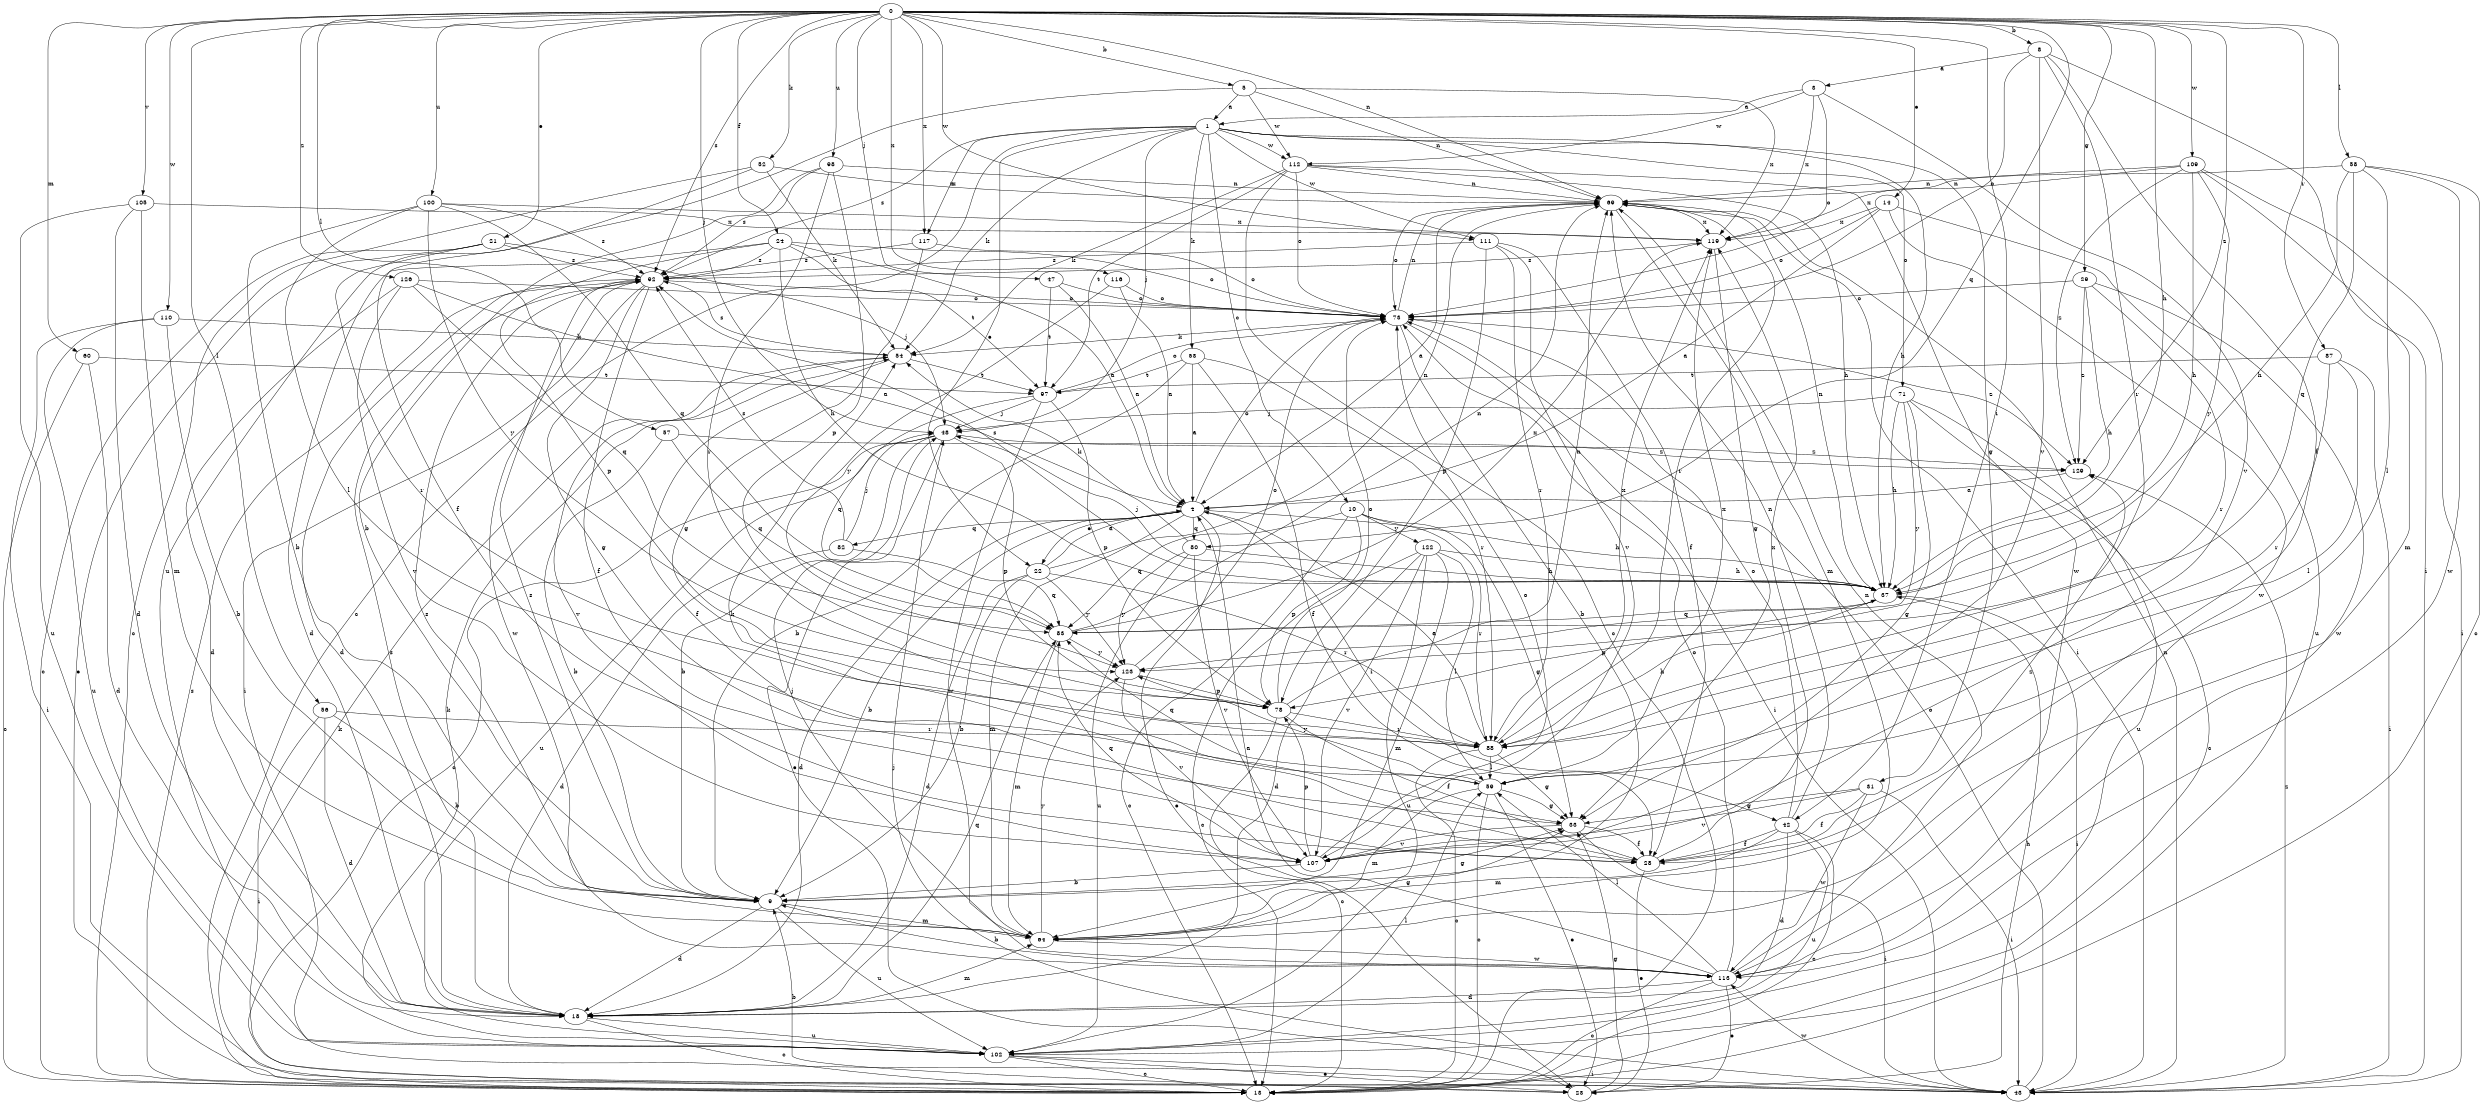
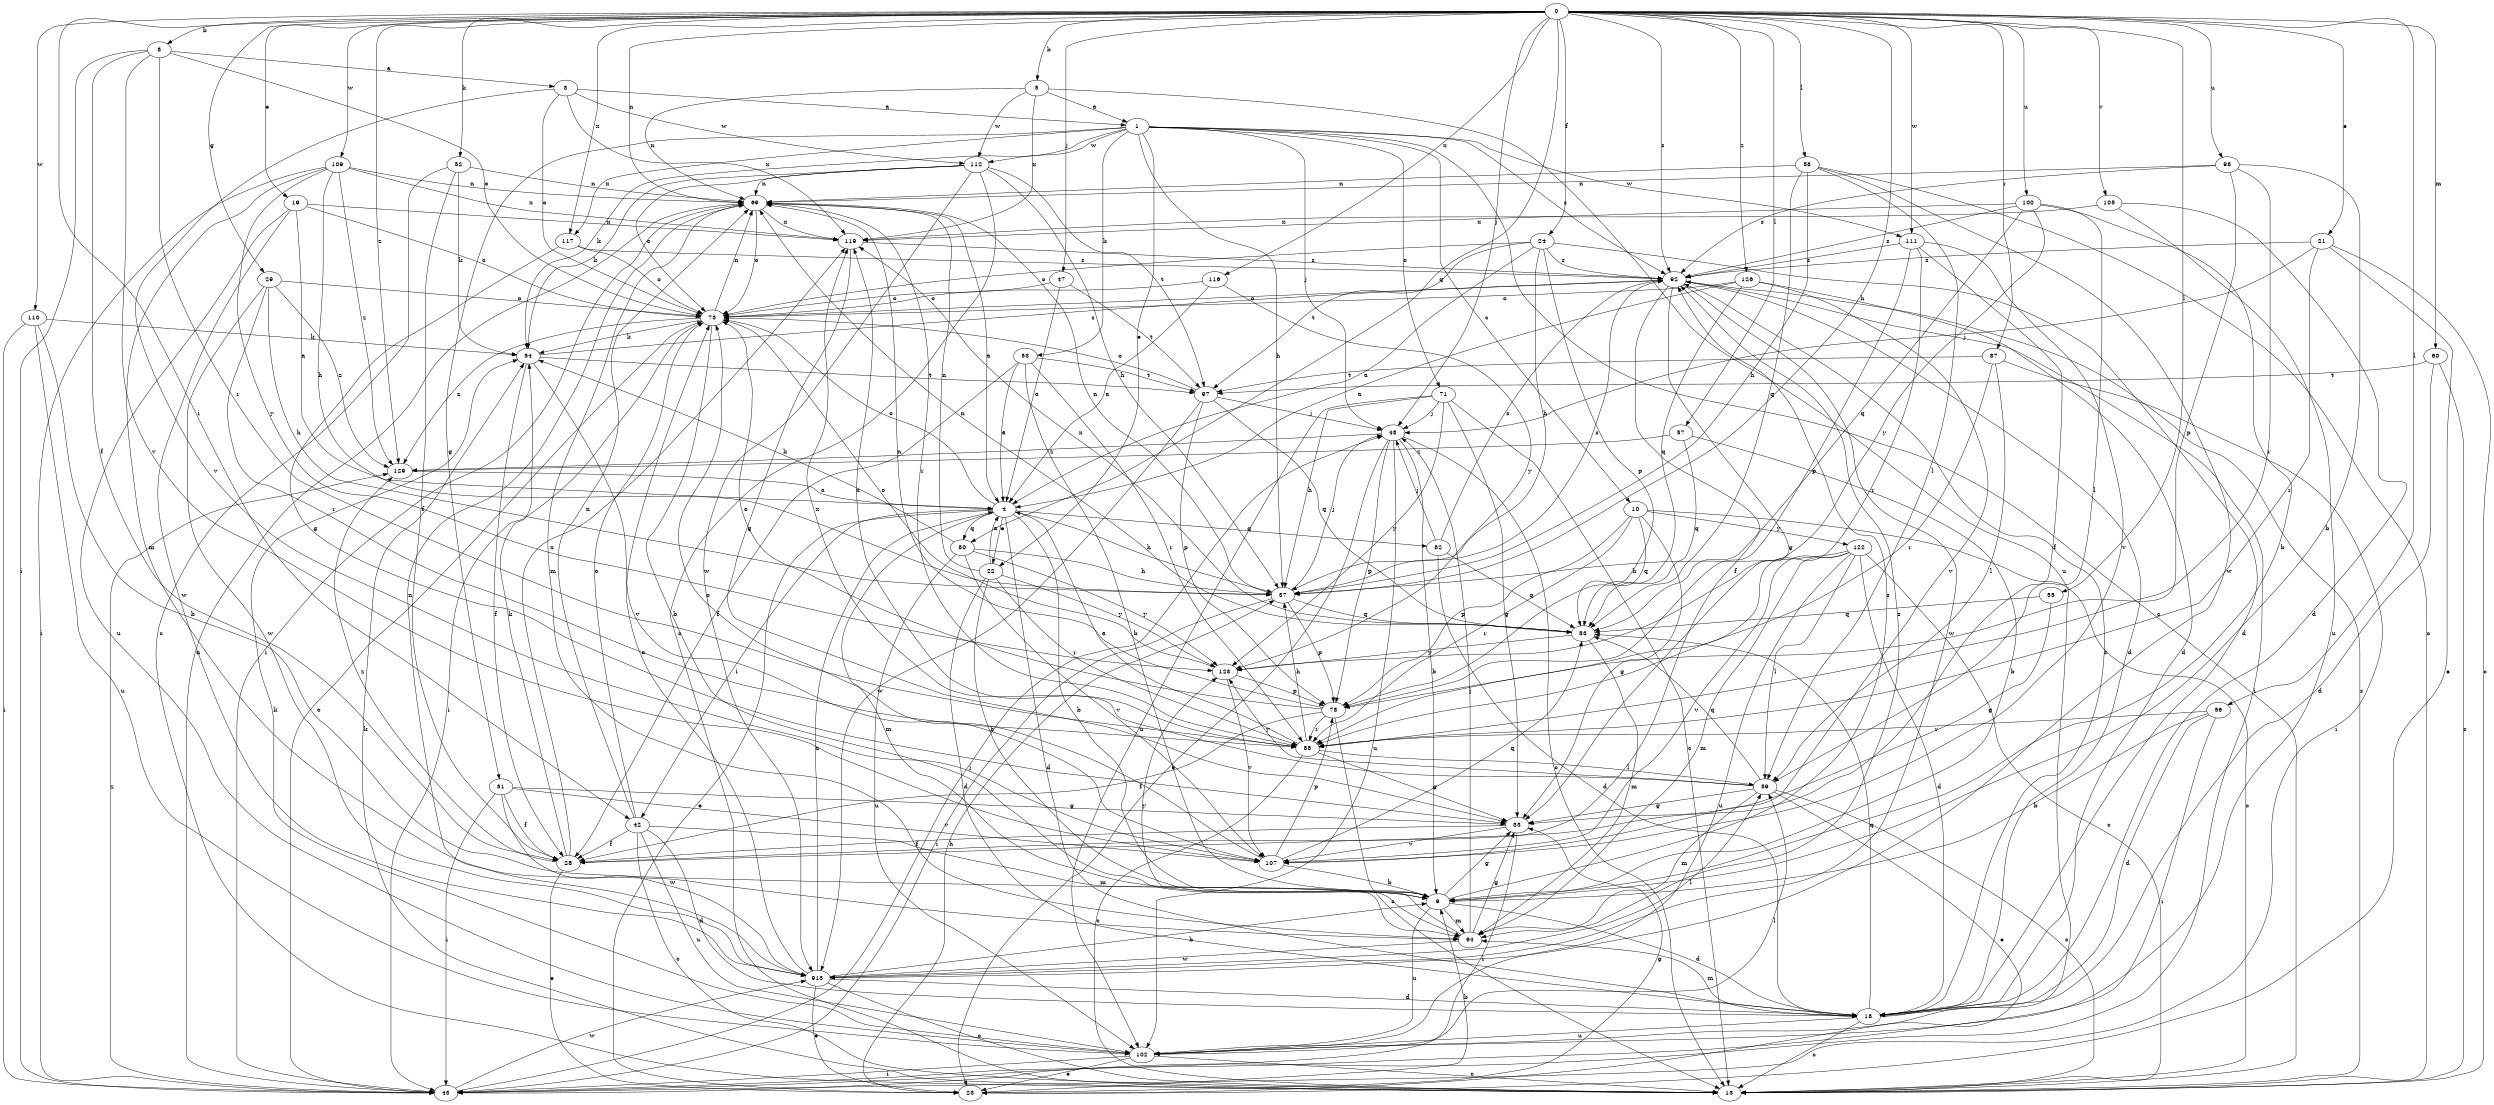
node "14": label "14" -> "19"
node "55": added
edge "105" -> "64": removed, label "m"
node "113": label "113" -> "913"
